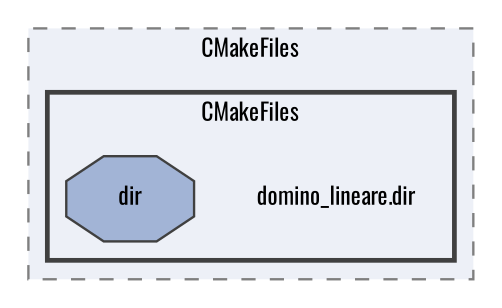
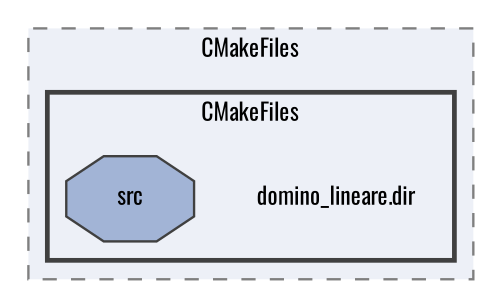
node "dir": label "dir" -> "src"
